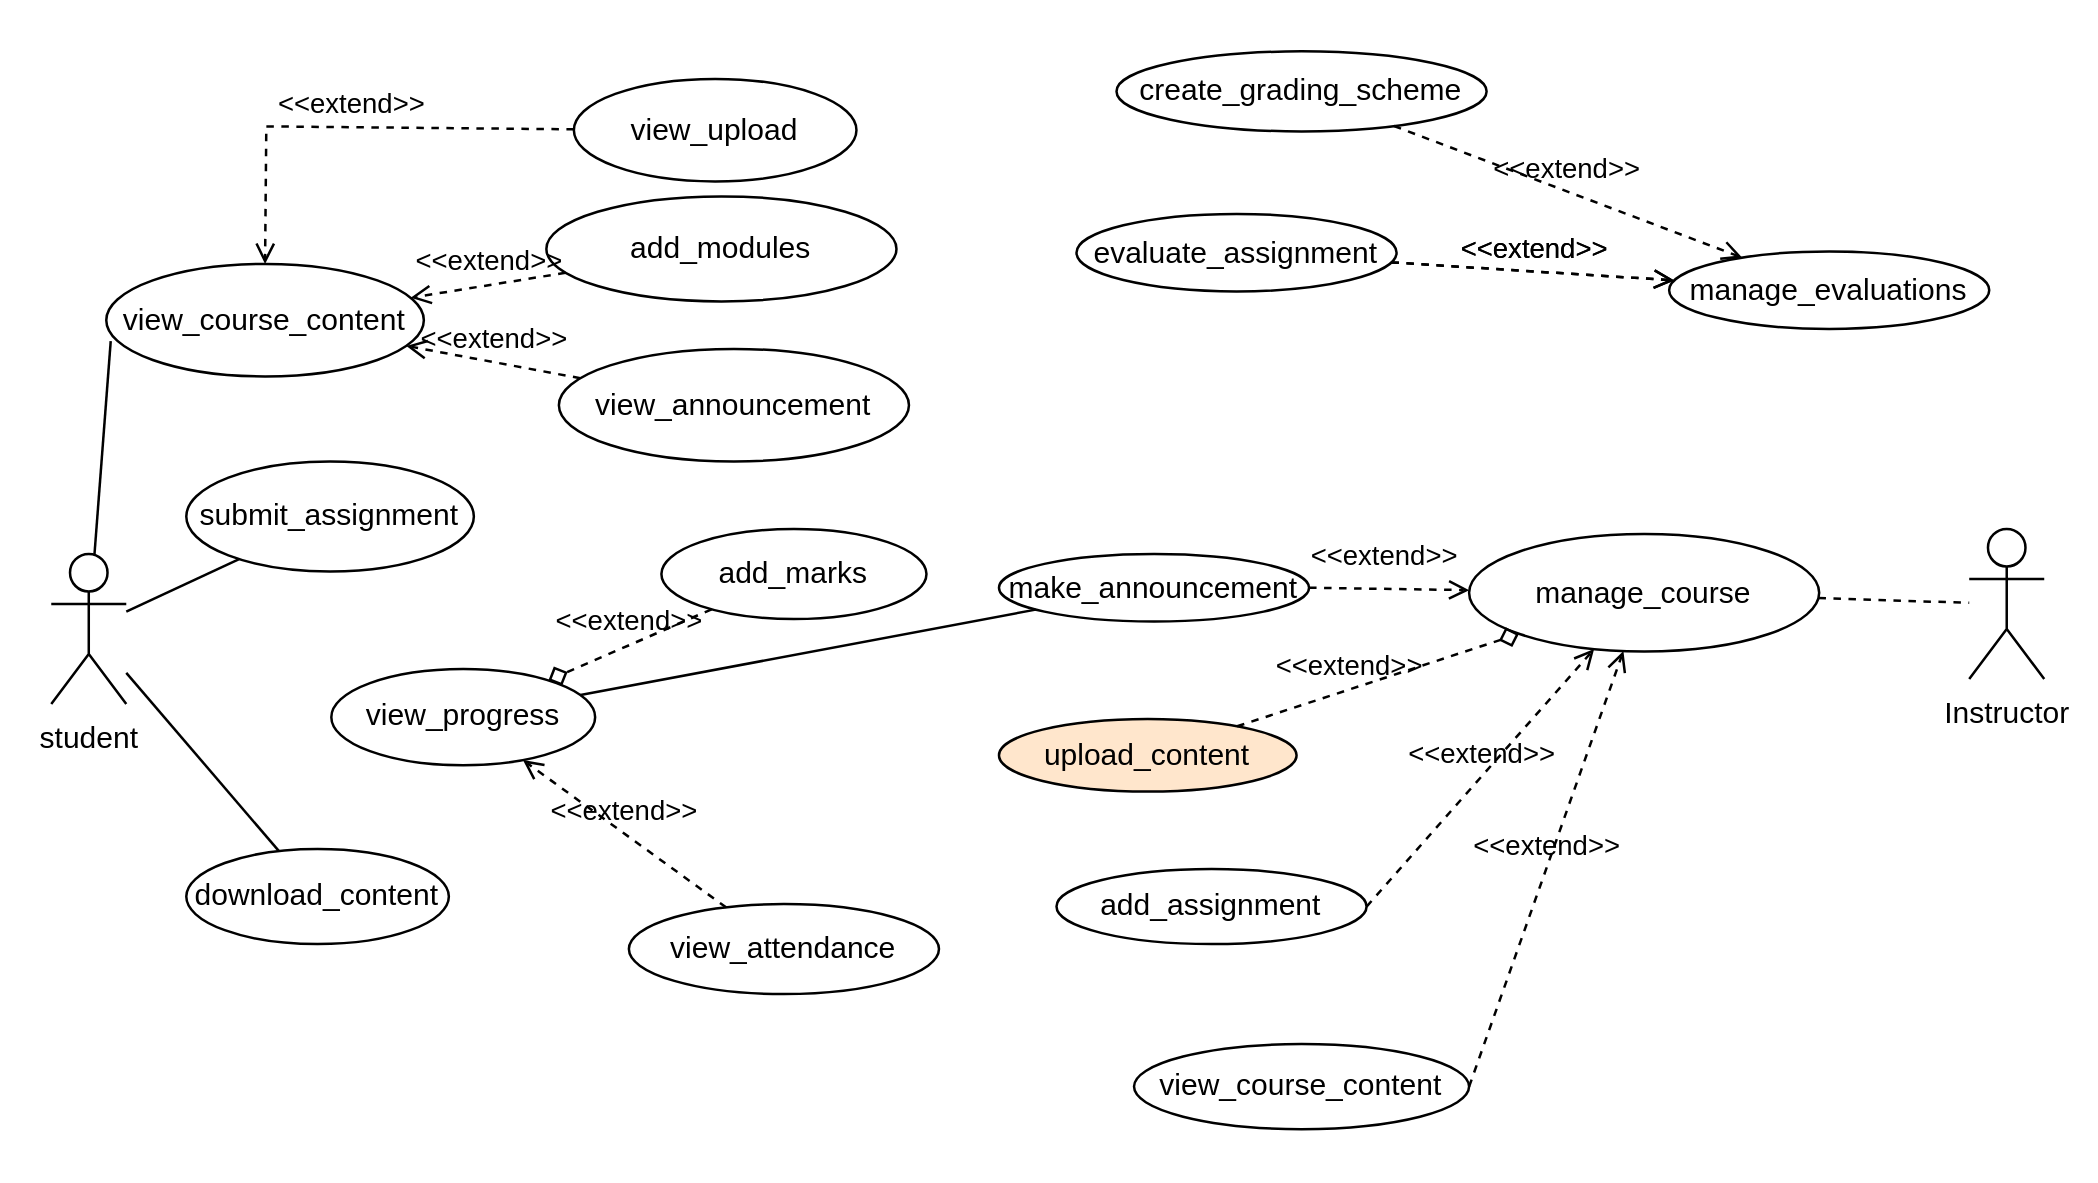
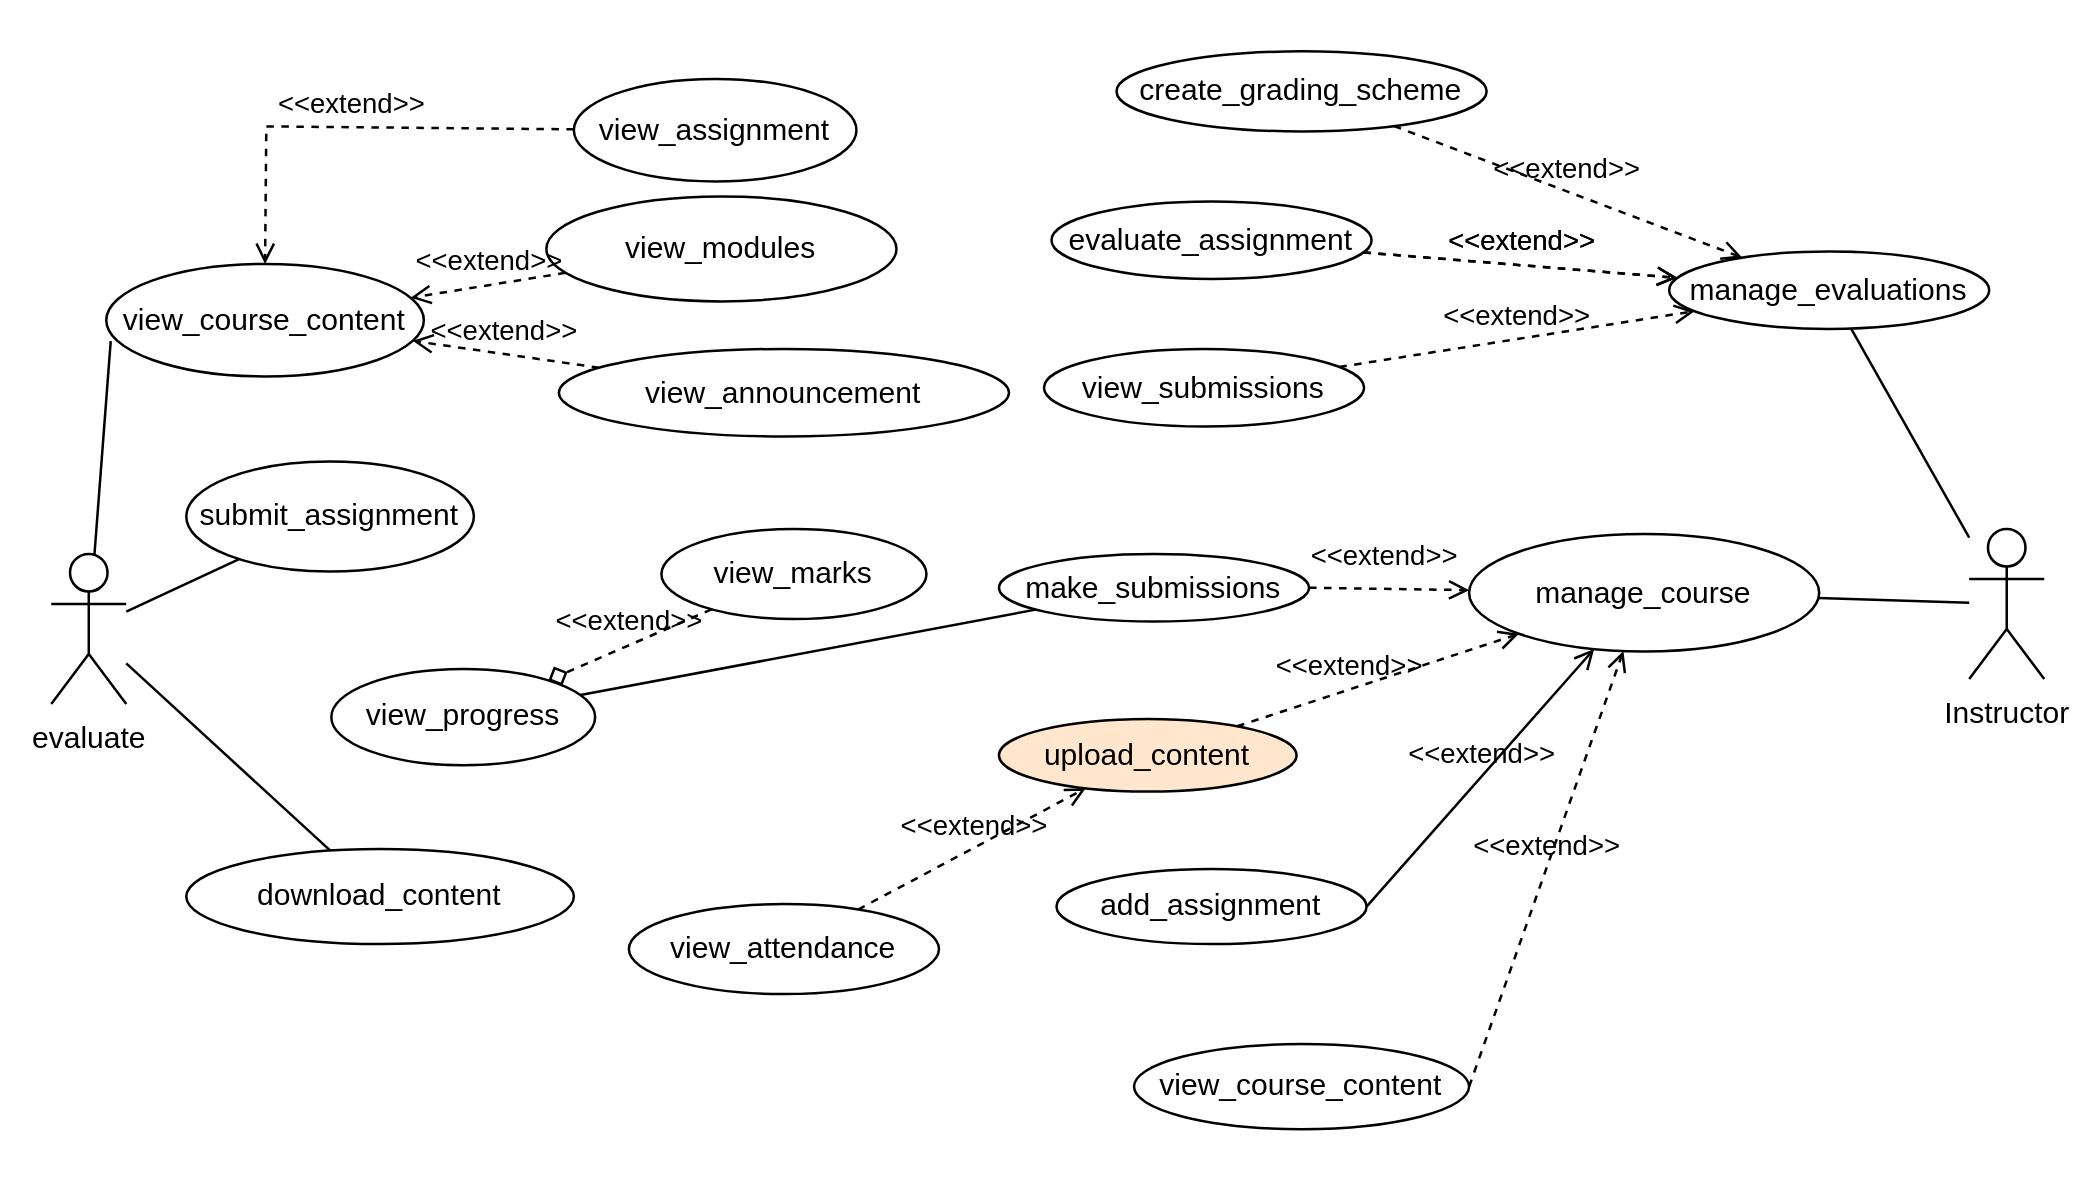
node "view_upload": label "view_upload" -> "view_assignment"
node "add_modules": label "add_modules" -> "view_modules"
node "evaluate_assignment": moved (1236, 253) -> (1211, 240)
edge "view_submissions" -> "manage_evaluations": added, label "<<extend>>"
node "view_submissions": added
node "view_announcement": size 350x113 -> 450x88
edge "manage_evaluations" -- "Instructor": added
node "add_marks": label "add_marks" -> "view_marks"
node "make_announcement": label "make_announcement" -> "make_submissions"
edge "manage_course" -- "Instructor": style dashed -> solid
edge "upload_content" -> "manage_course": arrowhead diamond -> open
node "student": label "student" -> "evaluate"
edge "add_assignment" -> "manage_course": style dashed -> solid
edge "view_attendance" -> "view_progress": now "view_attendance" -> "upload_content"
node "download_content": size 263x95 -> 388x95
